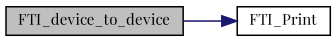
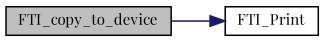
node "FTI_device_to_device": label "FTI_device_to_device" -> "FTI_copy_to_device"
